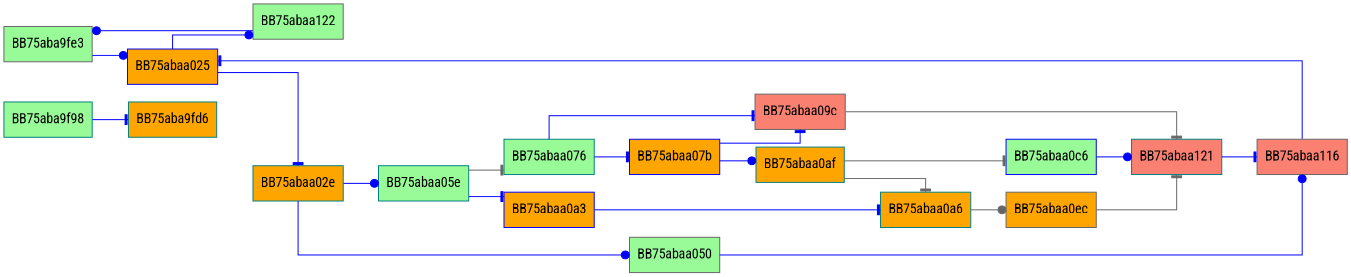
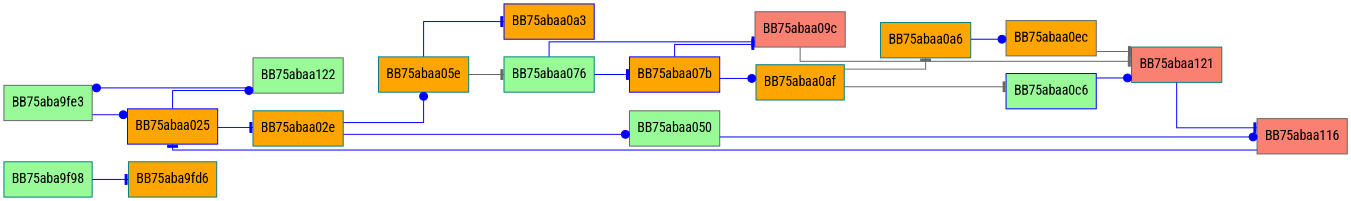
node "BB75abaa05e": fillcolor palegreen -> orange
edge "BB75abaa0a3" -> "BB75abaa0a6": removed
edge "BB75abaa0a6" -> "BB75abaa0ec": color gray40 -> blue
